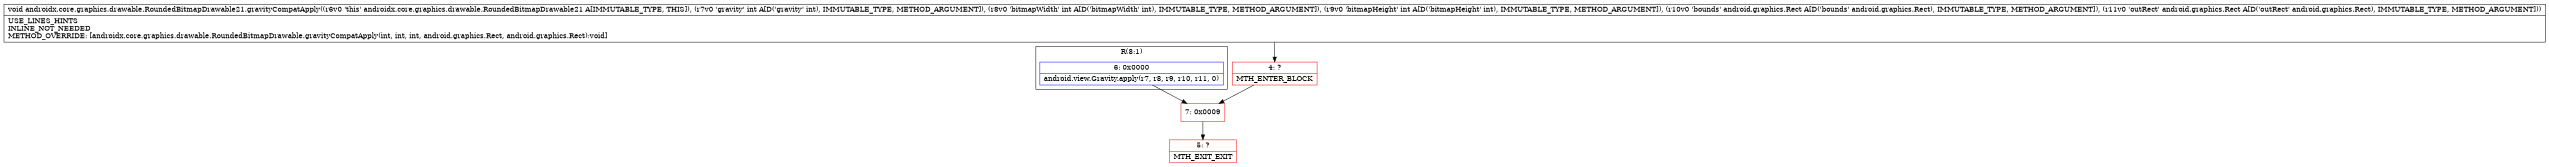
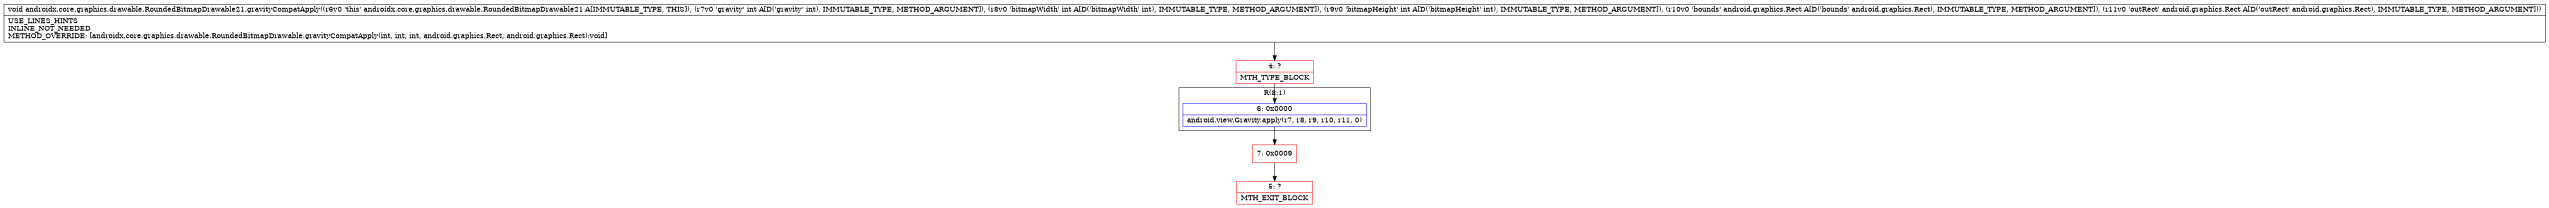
node "4: ?": text "MTH_ENTER_BLOCK" -> "MTH_TYPE_BLOCK"
edge "4: ?" -> "7: 0x0009": now "4: ?" -> "6: 0x0000"
node "5: ?": text "MTH_EXIT_EXIT" -> "MTH_EXIT_BLOCK"
